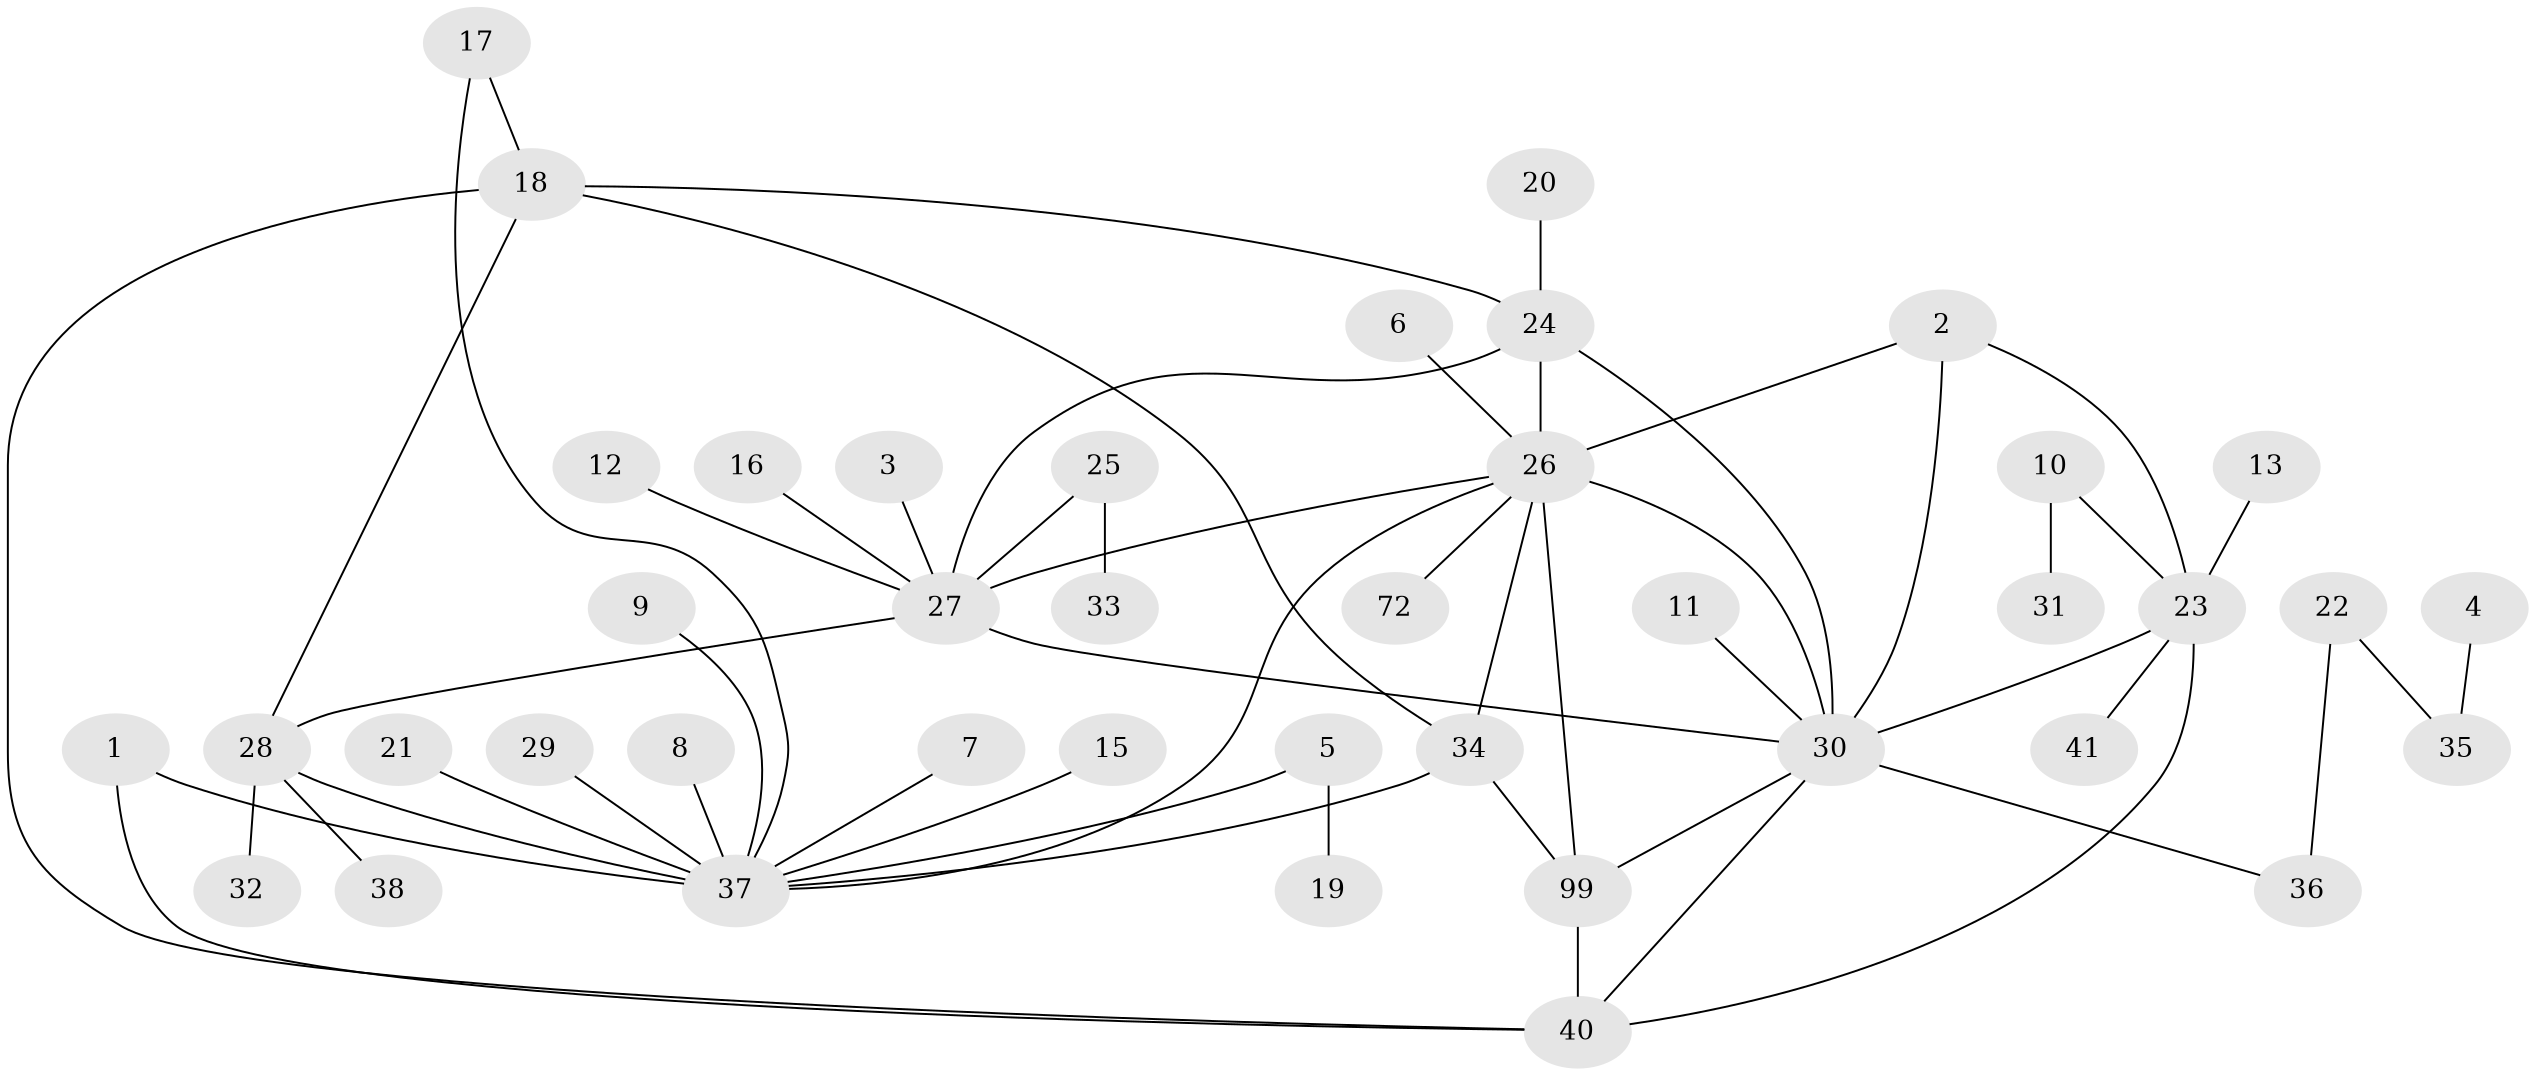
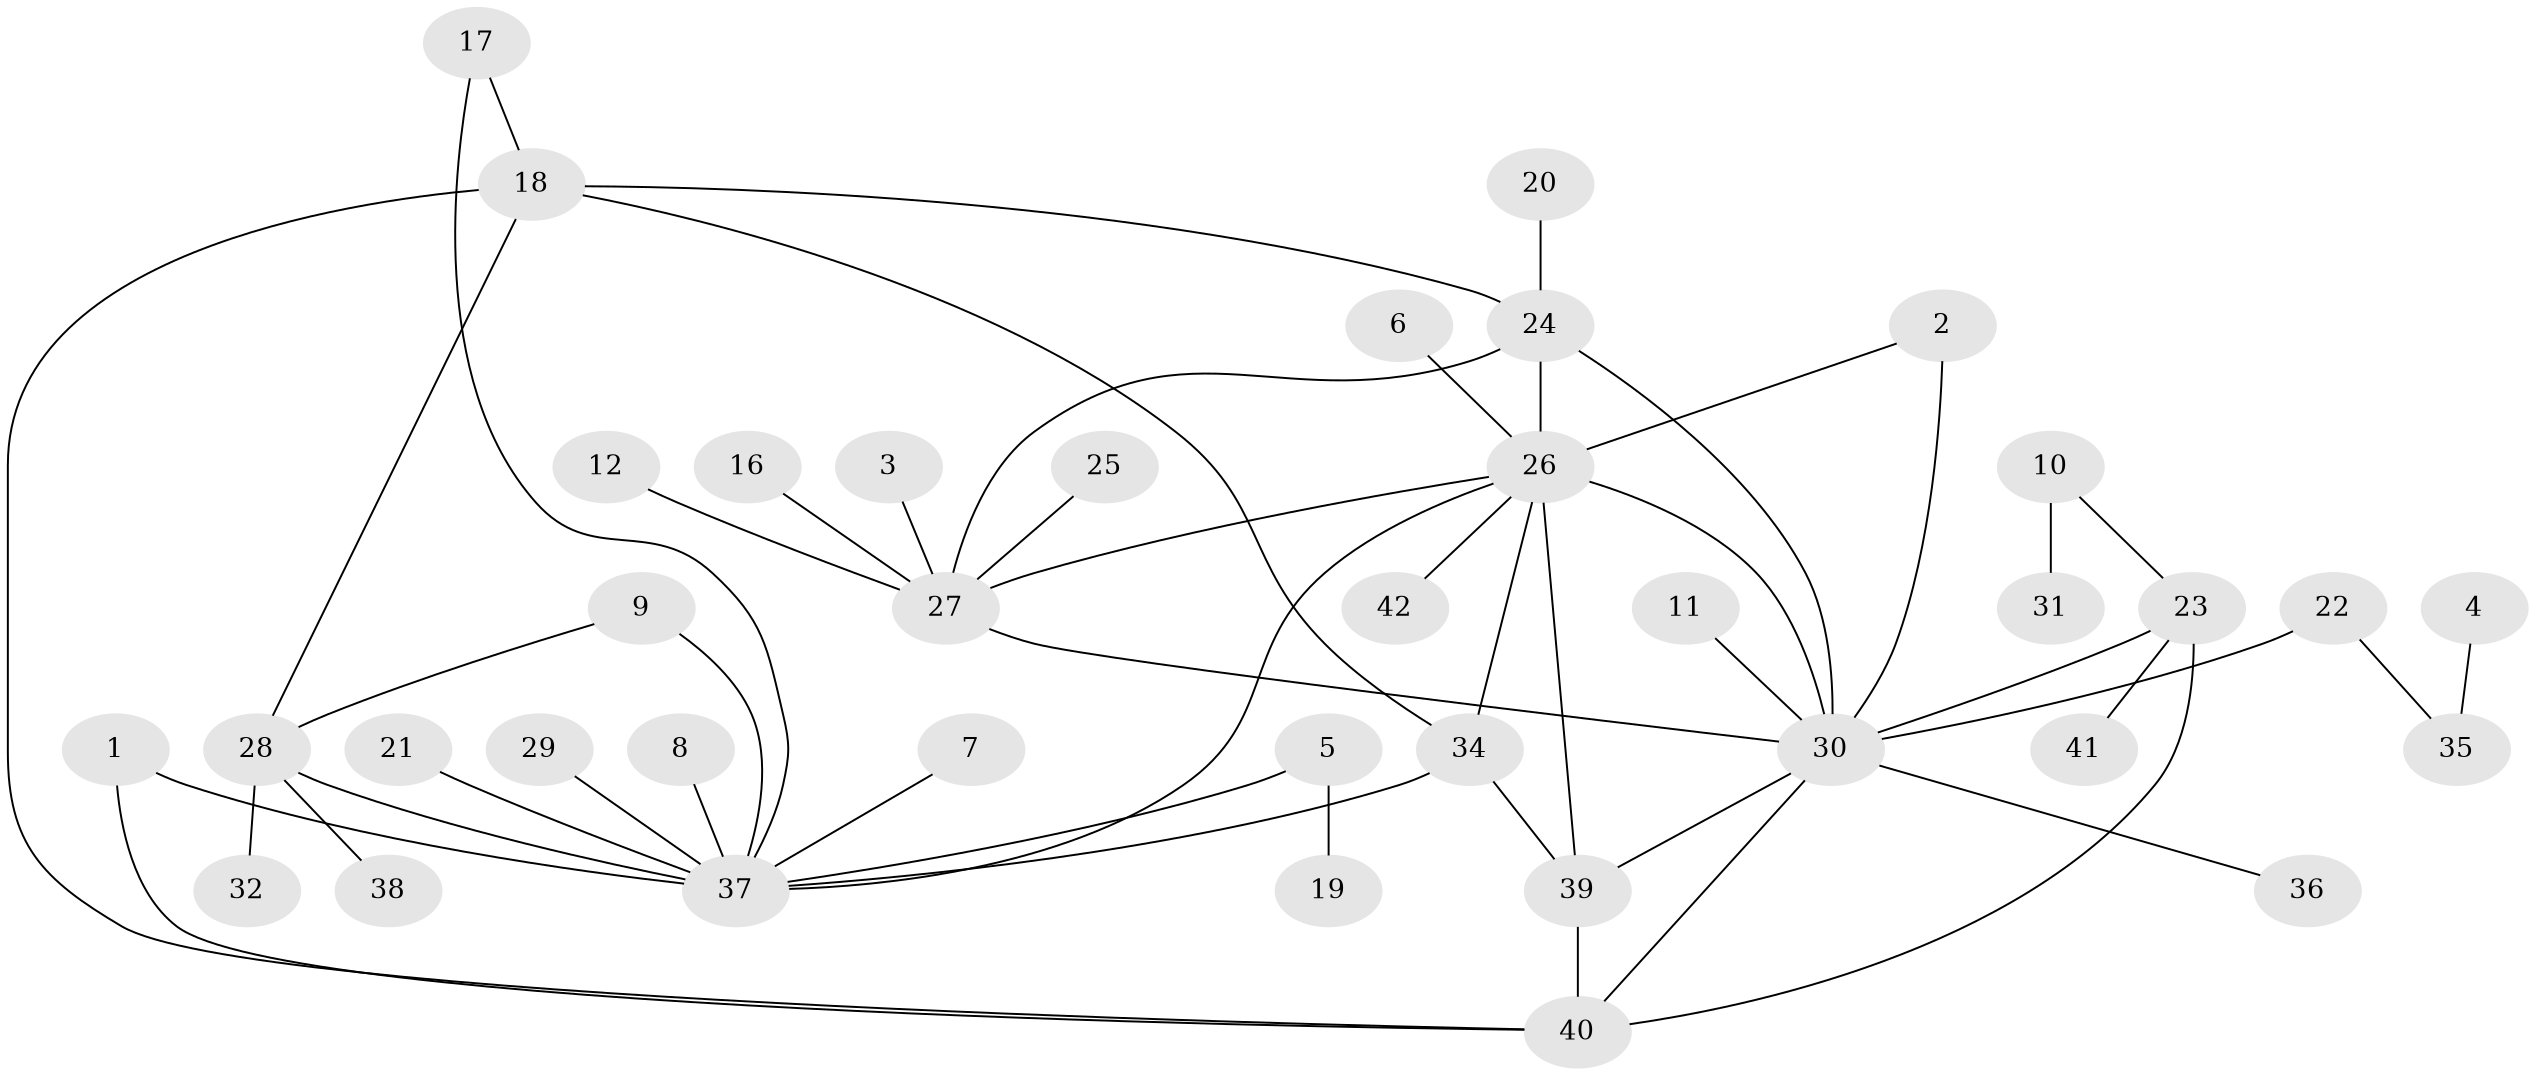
edge "2" -- "23": removed
node "13": removed
node "33": removed
node "72": label "72" -> "42"
edge "27" -- "28": now "9" -- "28"
node "15": removed
edge "22" -- "36": now "22" -- "30"
node "99": label "99" -> "39"
